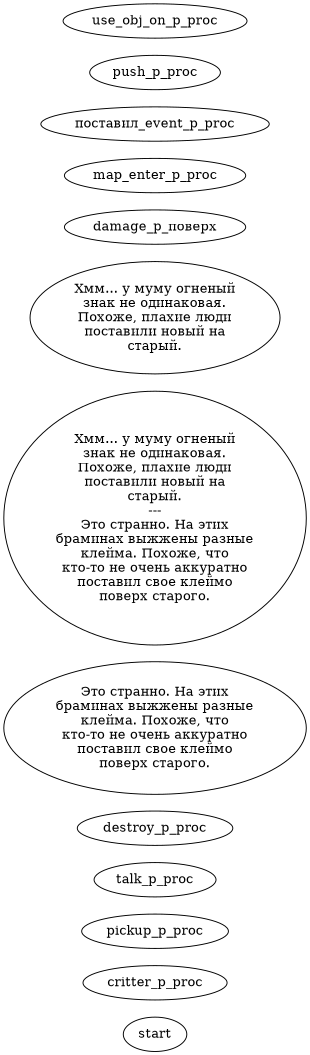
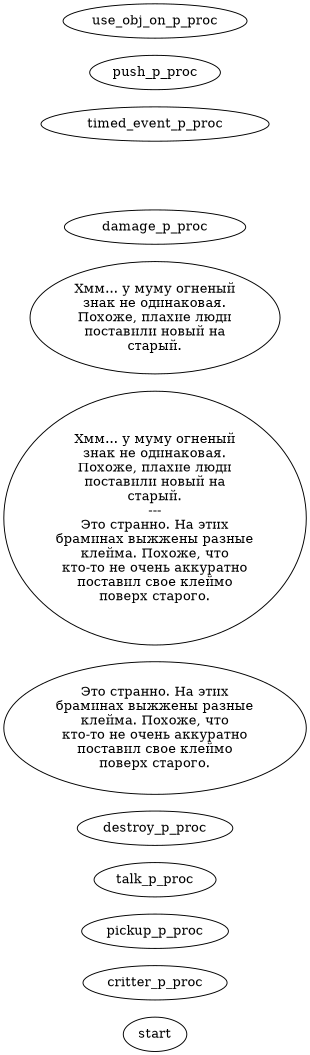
node "поставил_event_p_proc": label "поставил_event_p_proc" -> "timed_event_p_proc"
node "map_enter_p_proc": removed
node "damage_p_поверх": label "damage_p_поверх" -> "damage_p_proc"
